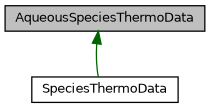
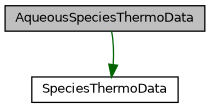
edge "SpeciesThermoData" -> "AqueousSpeciesThermoData": reversed
